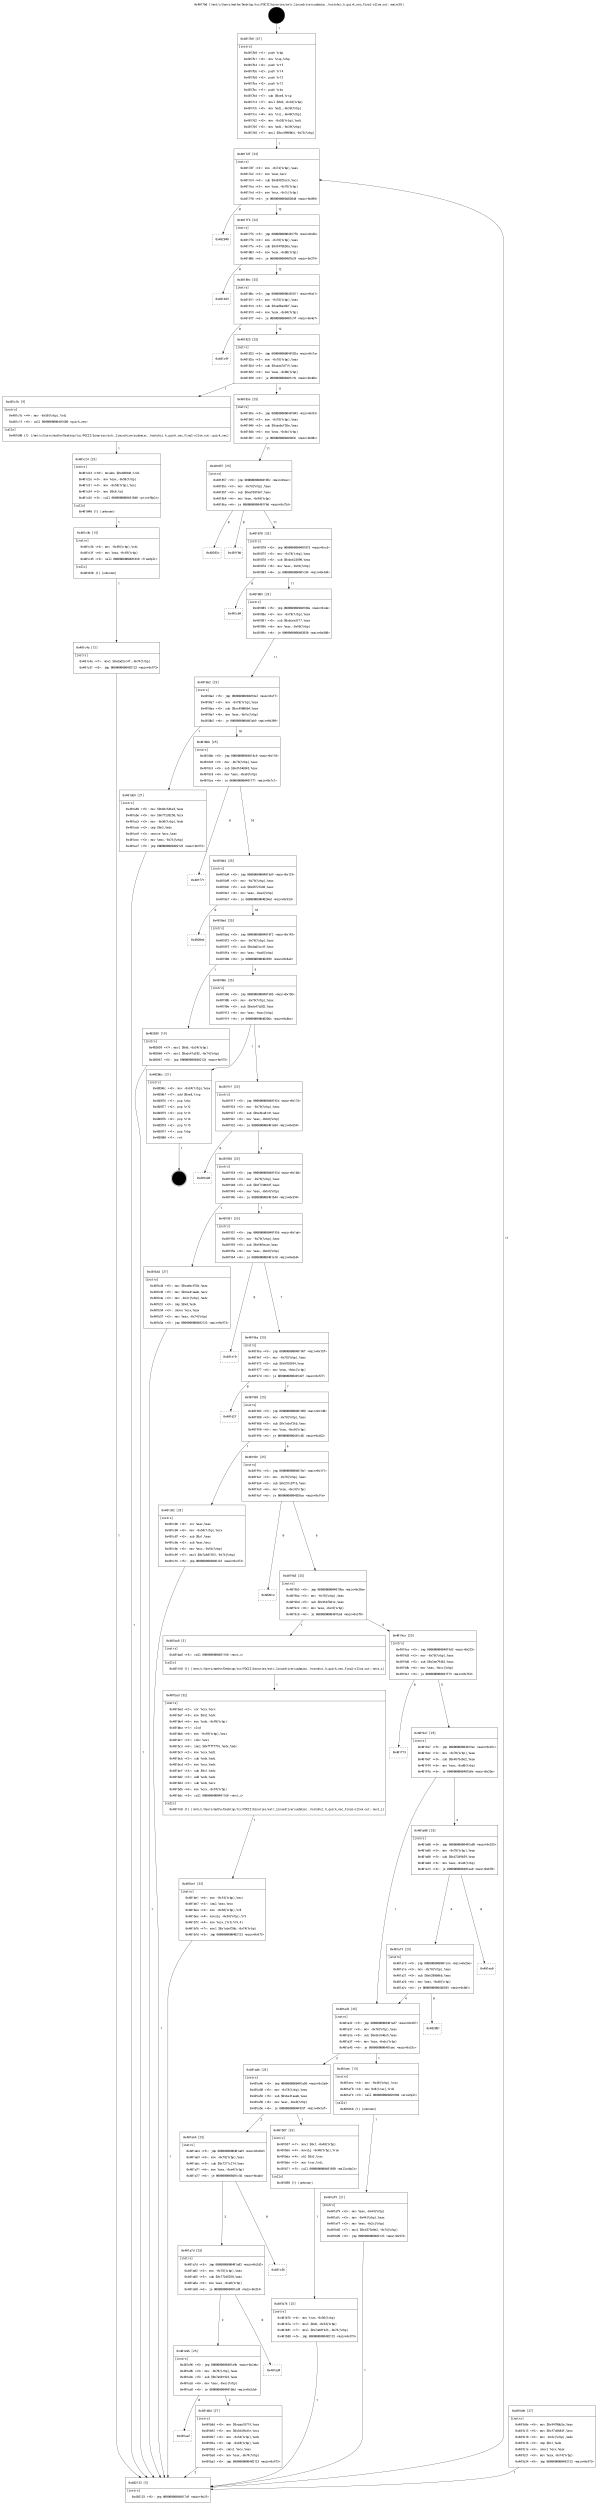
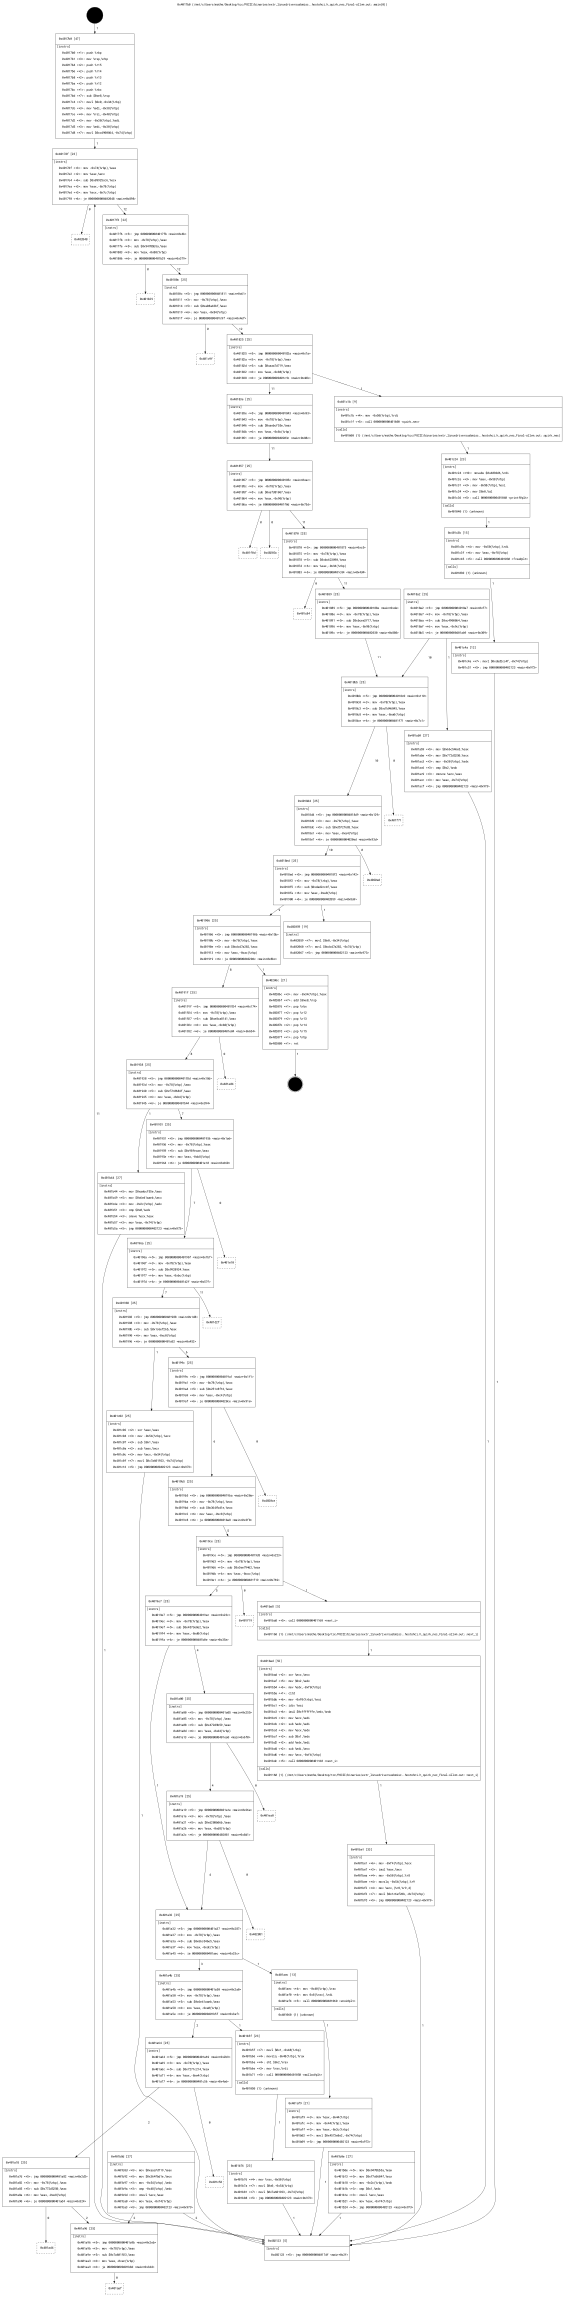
edge "0x401889 [25]" -> "0x4018a2 [25]": now "0x401889 [25]" -> "0x4018bb [25]"
edge "0x40196a [25]" -> "0x401d2f": label " 0" -> " 11"
edge "0x4019b5 [25]" -> "0x401ba8 [5]": now "0x4019ce [25]" -> "0x401ba8 [5]"
edge "0x402059 [19]" -> "0x402123 [5]": removed, label "1"
edge "0x401a96 [25]" -> "0x401b8d [27]": reversed
